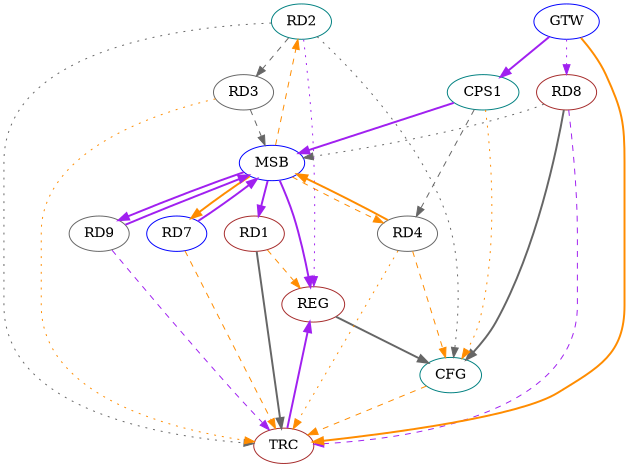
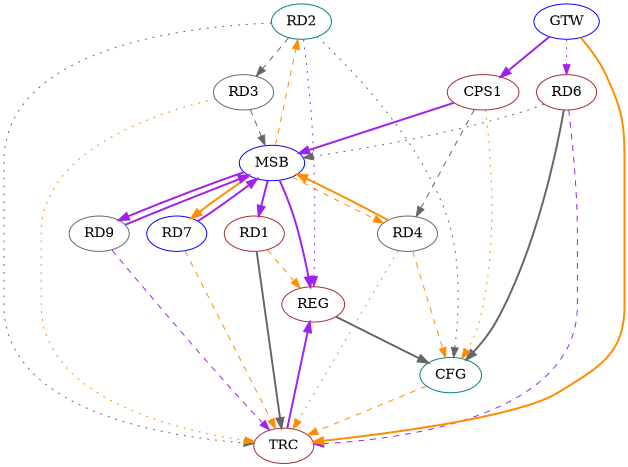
node "CPS1": color teal -> brown
node "RD8": label "RD8" -> "RD6"
